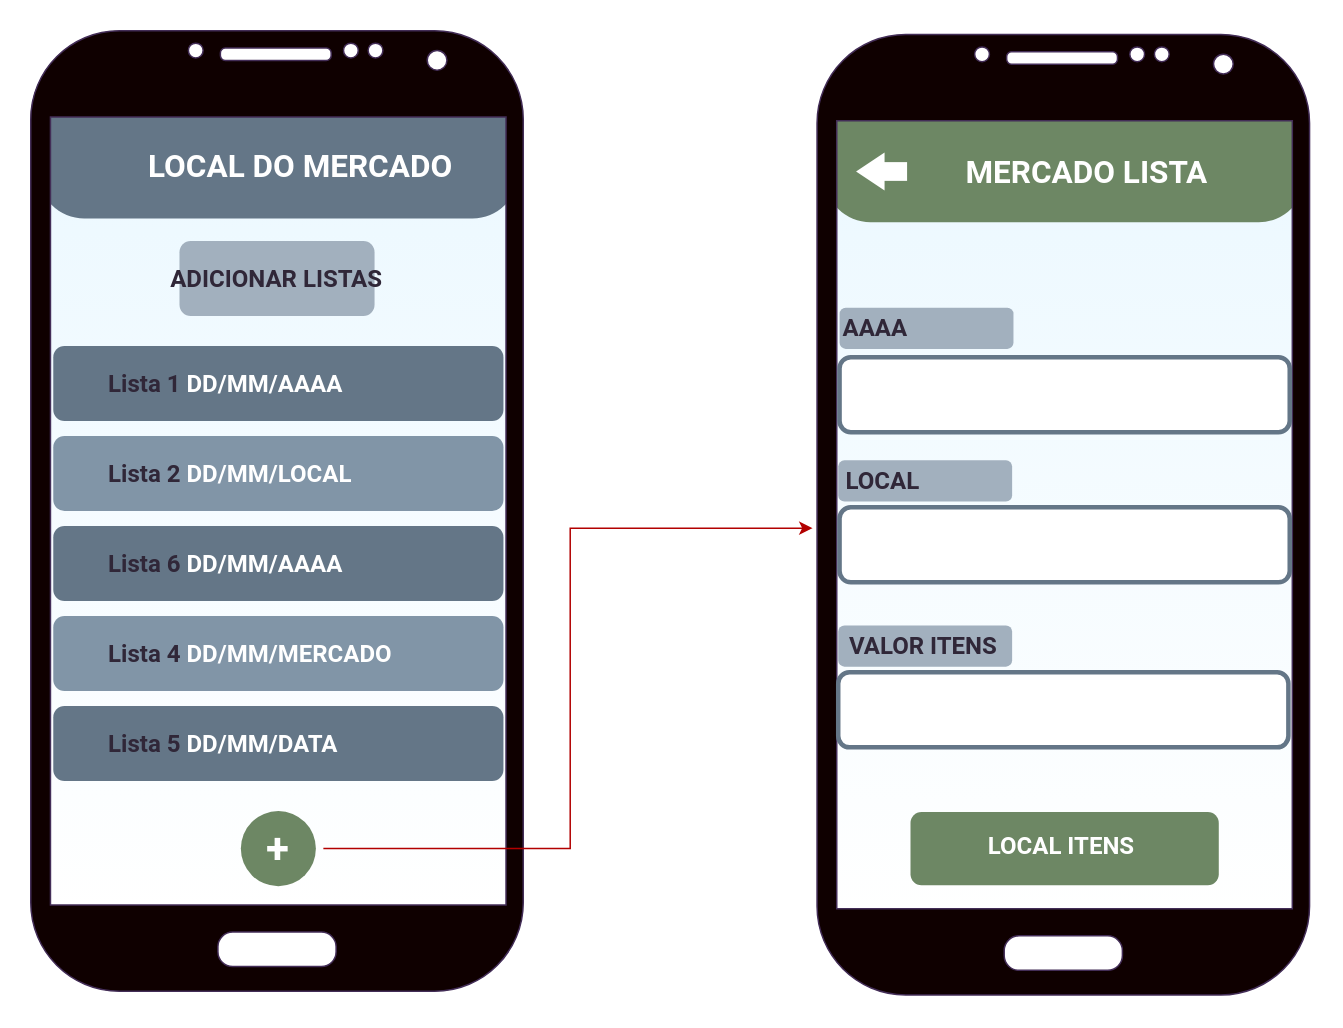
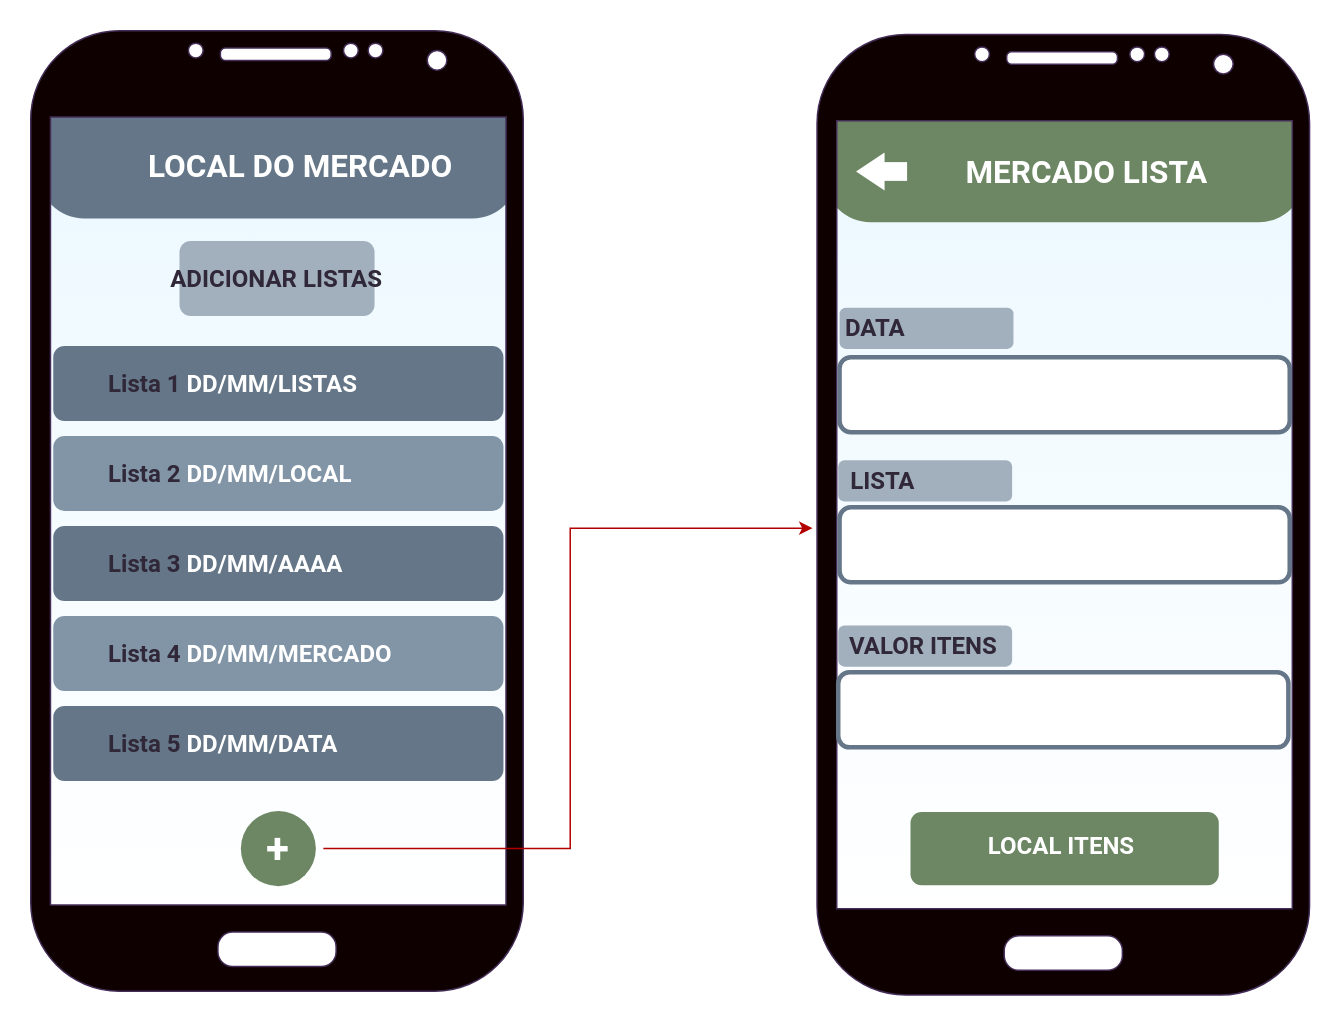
node "AAAA": label "AAAA" -> "DATA"
node "Lista 1 DD/MM/AAAA": label "Lista 1 DD/MM/AAAA" -> "Lista 1 DD/MM/LISTAS"
node "LOCAL": label "LOCAL" -> "LISTA"
node "Lista 6 DD/MM/AAAA": label "Lista 6 DD/MM/AAAA" -> "Lista 3 DD/MM/AAAA"
